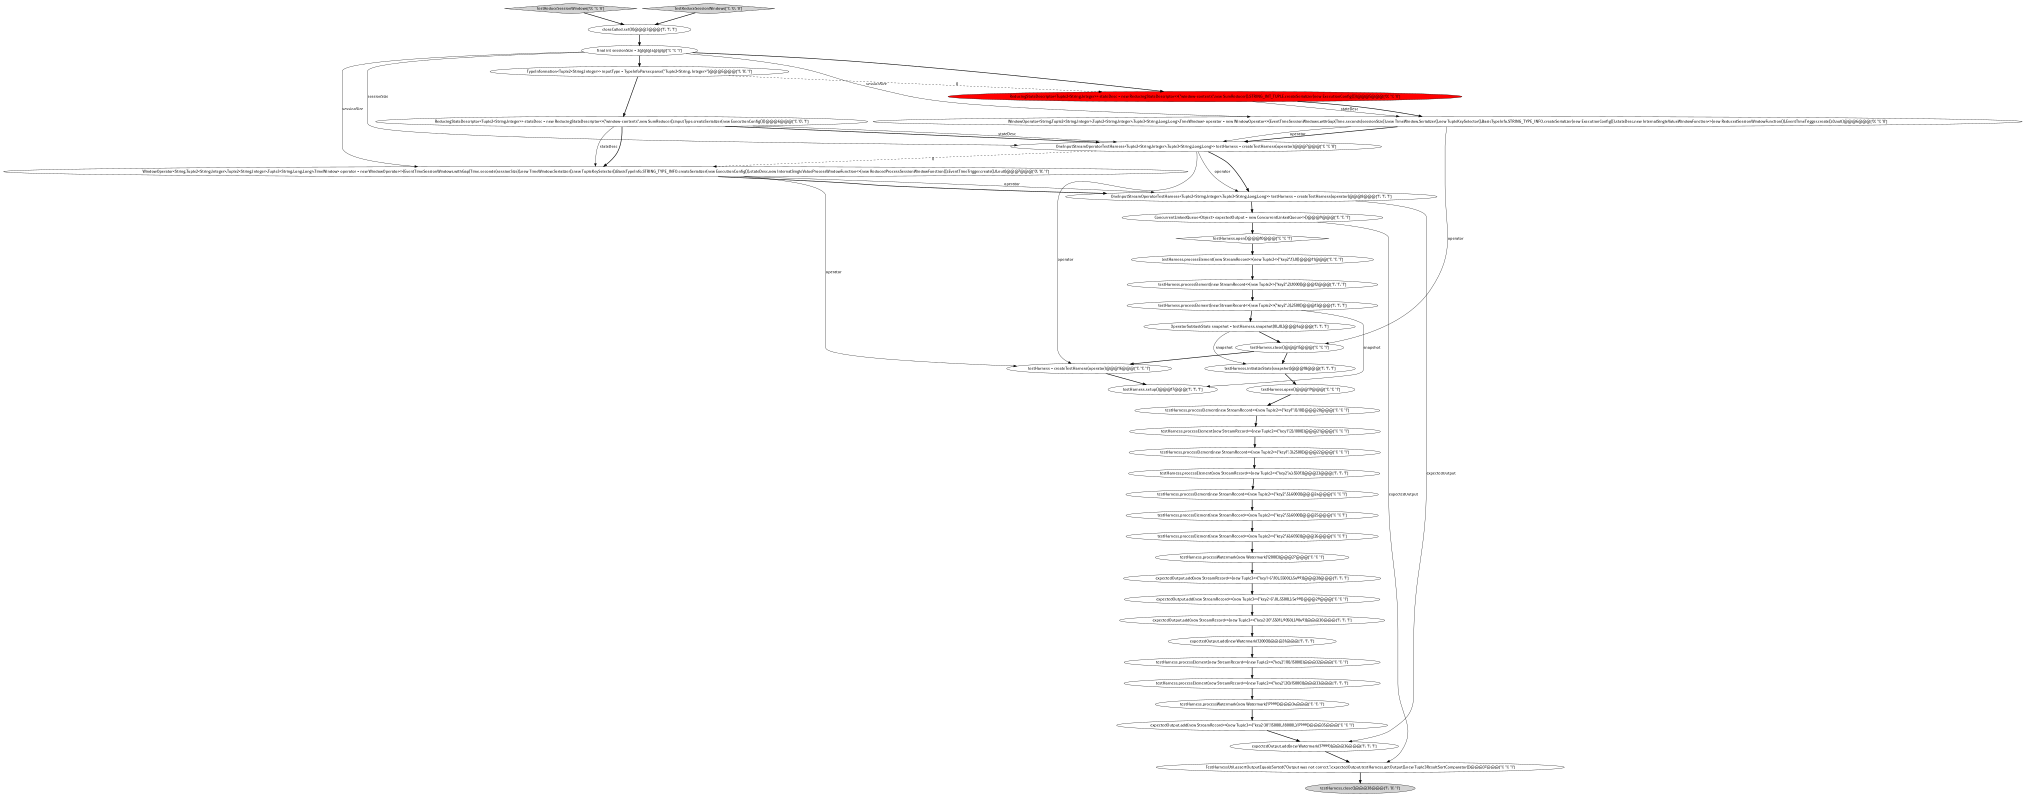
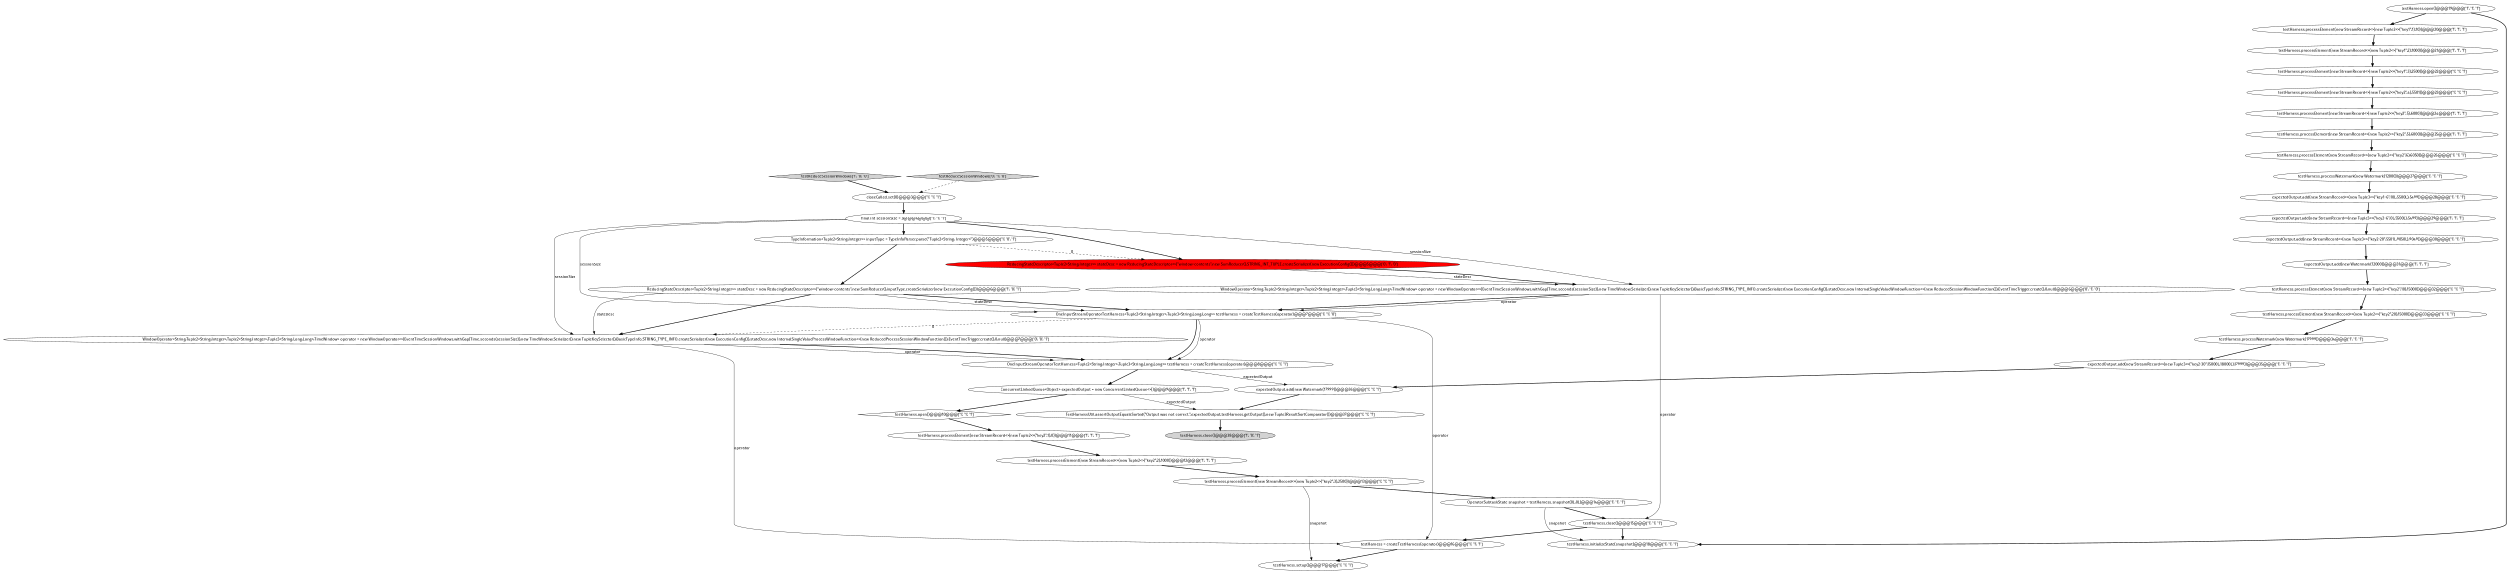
edge "testReduceSessionWindows['0', '1', '0']" -> "closeCalled.set(0)@@@3@@@['1', '1', '1']": style bold -> dashed
edge "testHarness.initializeState(snapshot)@@@18@@@['1', '1', '1']" -> "testHarness.open()@@@19@@@['1', '1', '1']": reversed
